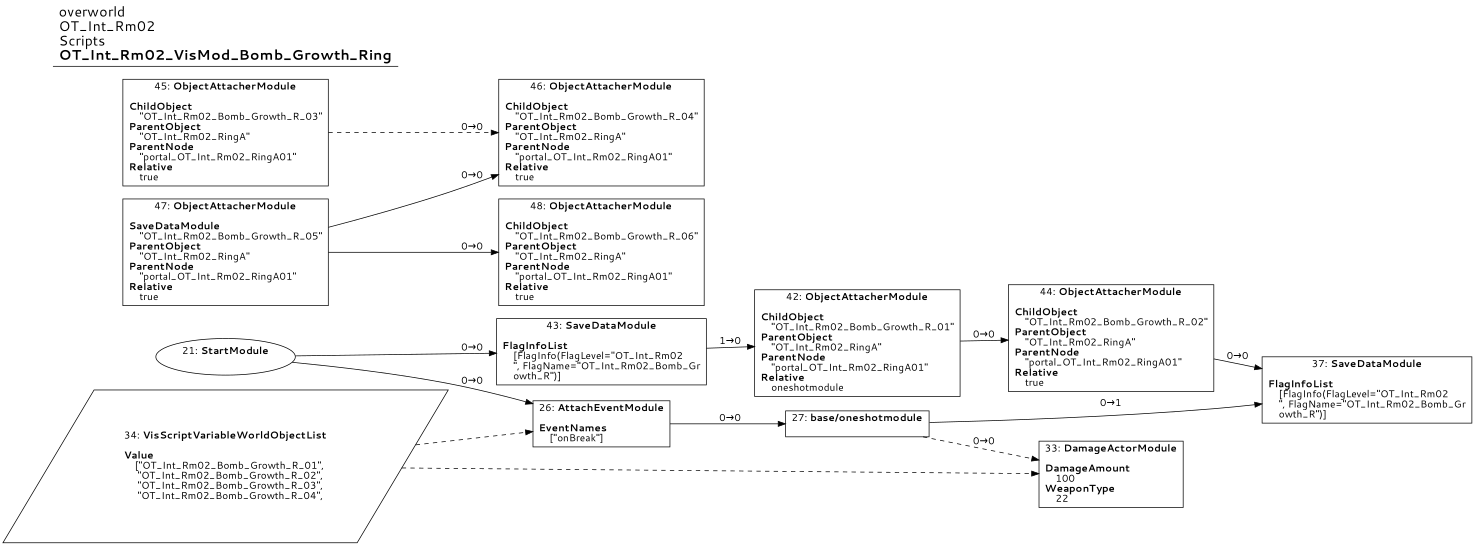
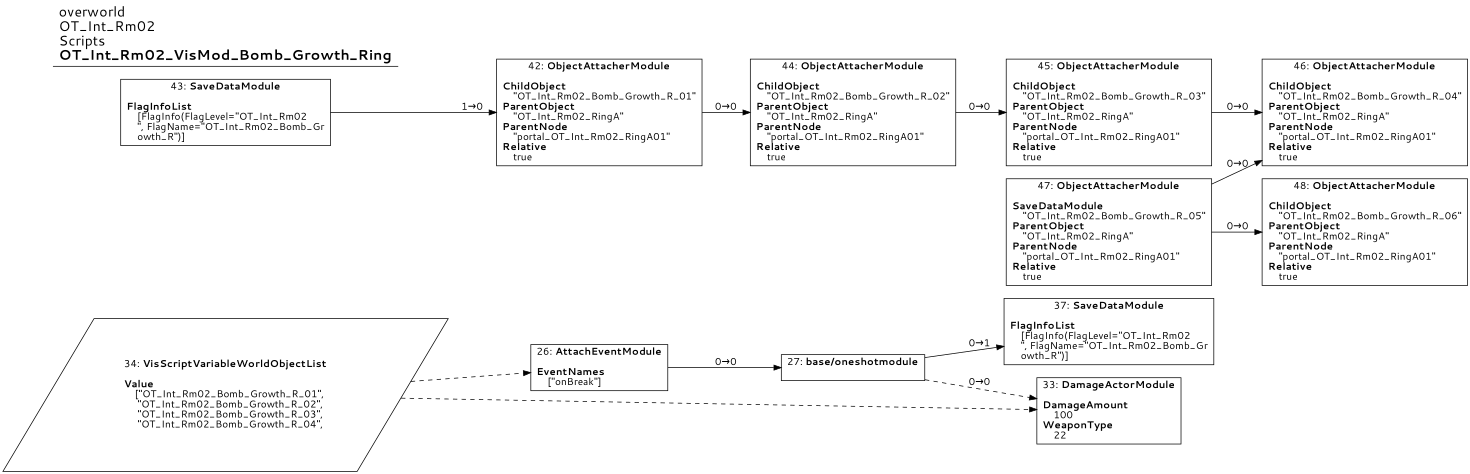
edge "45:" -> "46:": style dashed -> solid
node "21:": removed
edge "44:" -> "37:": now "44:" -> "45:"
node "42:": text "oneshotmodule" -> "true"
